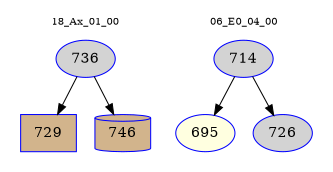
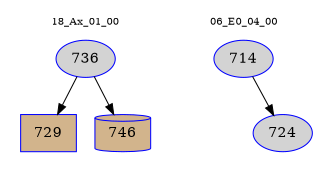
node "695": removed
node "726": label "726" -> "724"
